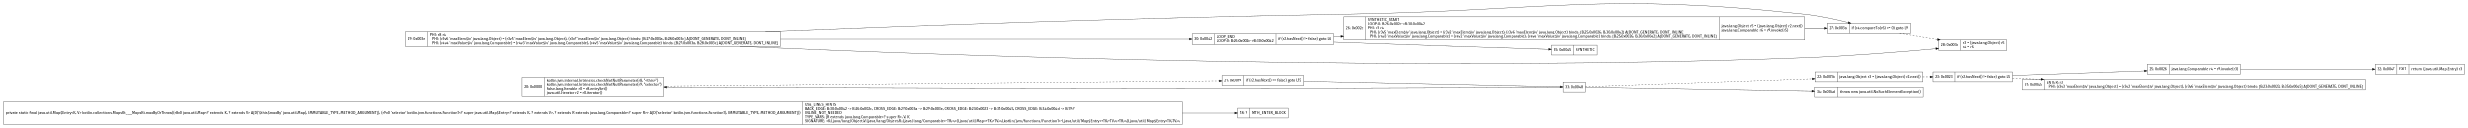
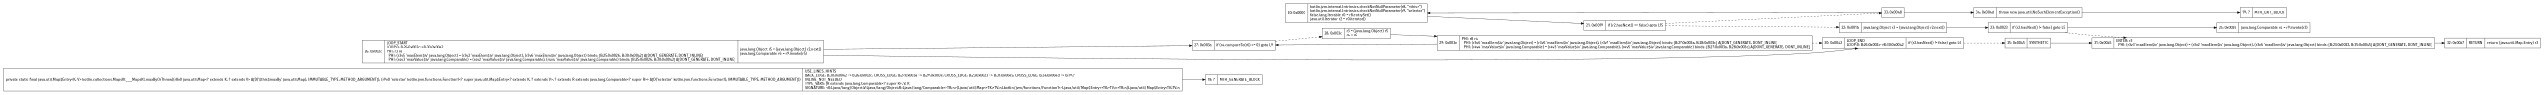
node "19: ?": added
node "26: 0x002c": text "SYNTHETIC_START" -> "LOOP_START"
edge "30: 0x0042" -> "26: 0x002c": reversed
edge "29: 0x003e" -> "30: 0x0042": style solid -> dashed
edge "35: 0x0045" -> "31: 0x0045": added
edge "30: 0x0042" -> "35: 0x0045": style solid -> dashed
edge "29: 0x003e" -> "28: 0x003c": reversed
edge "25: 0x0026" -> "32: 0x0047": now "31: 0x0045" -> "32: 0x0047"
node "32: 0x0047": text "EXIT" -> "RETURN"
edge "22: 0x001b" -> "23: 0x0023": style dashed -> solid
edge "33: 0x0048" -> "22: 0x001b": now "21: 0x0019" -> "22: 0x001b"
edge "20: 0x0000" -> "21: 0x0019": style dashed -> solid
edge "21: 0x0019" -> "33: 0x0048": style solid -> dashed
node "18: ?": text "MTH_ENTER_BLOCK" -> "MTH_GENERATE_BLOCK"
